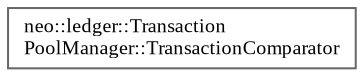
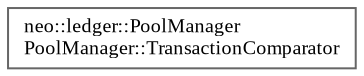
node "neo::ledger::Transaction PoolManager::TransactionComparator": label "neo::ledger::Transaction PoolManager::TransactionComparator" -> "neo::ledger::PoolManager PoolManager::TransactionComparator"
